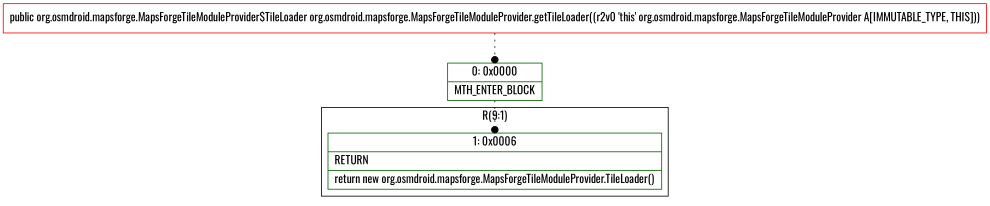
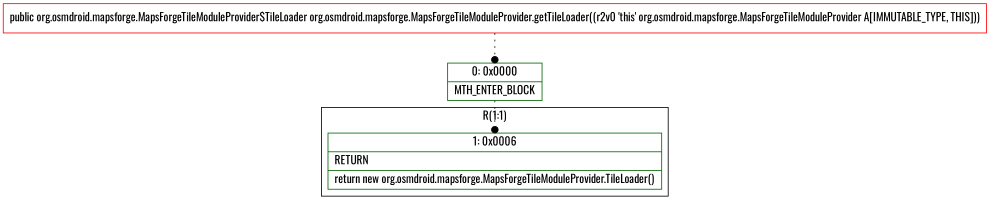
cluster "R(9:1)": label "R(9:1)" -> "R(1:1)"
